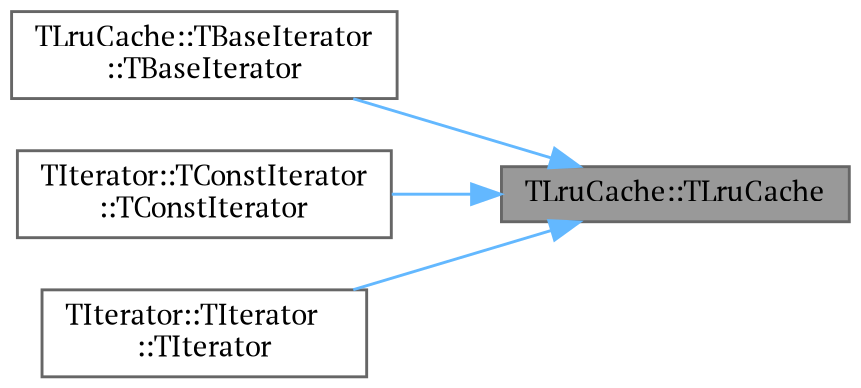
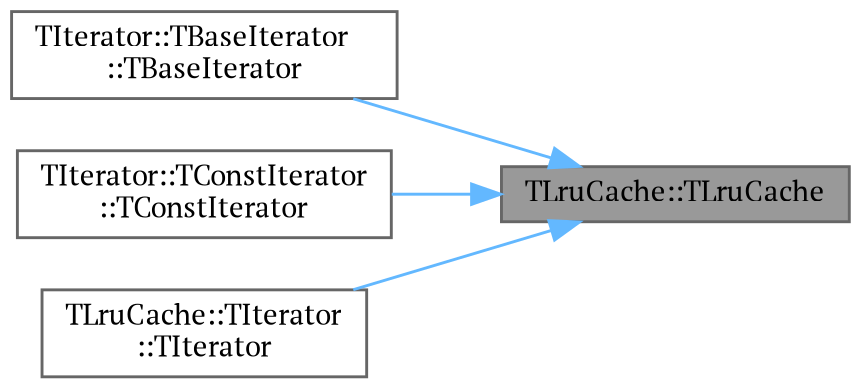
node "TLruCache::TBaseIterator ::TBaseIterator": label "TLruCache::TBaseIterator ::TBaseIterator" -> "TIterator::TBaseIterator ::TBaseIterator"
node "TIterator::TIterator ::TIterator": label "TIterator::TIterator ::TIterator" -> "TLruCache::TIterator ::TIterator"
